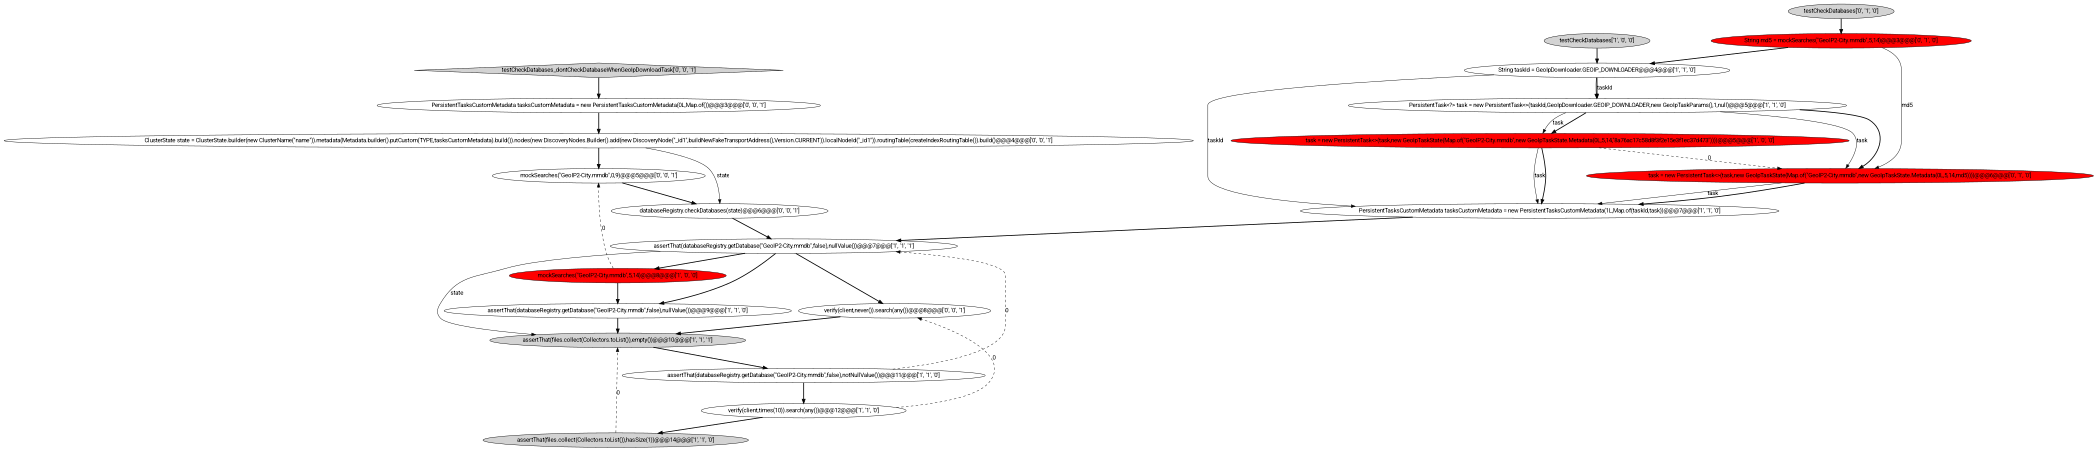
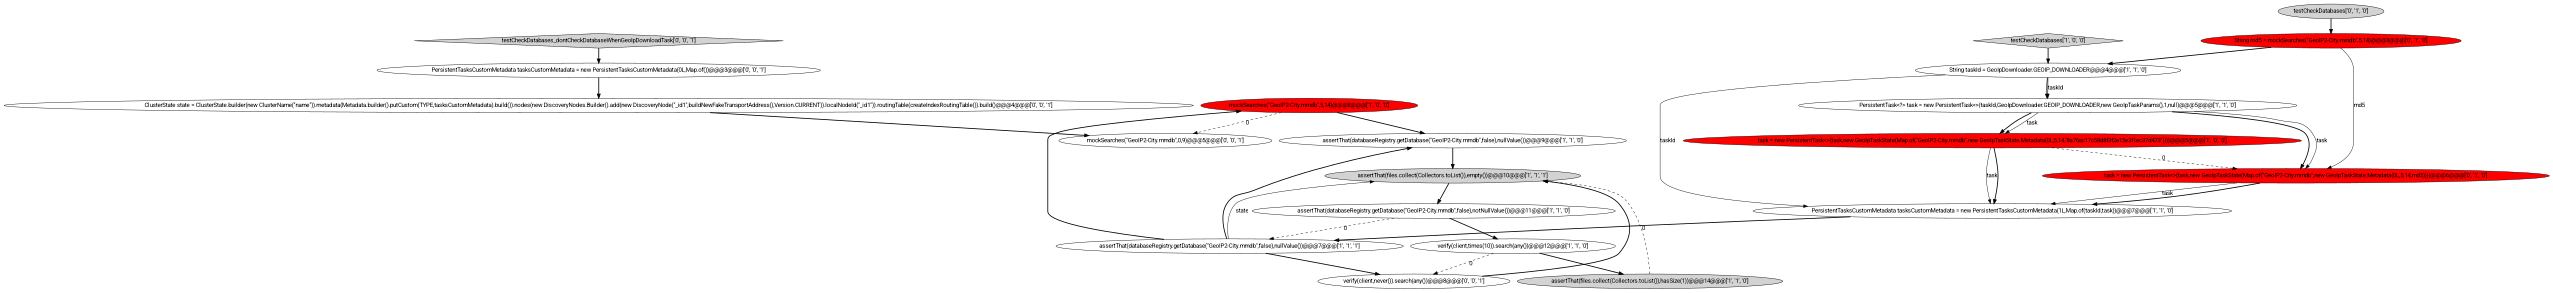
node "testCheckDatabases['1', '0', '0']": shape ellipse -> diamond
node "databaseRegistry.checkDatabases(state)@@@6@@@['0', '0', '1']": removed
